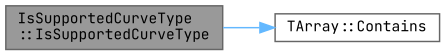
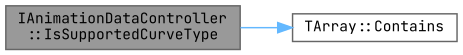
node "IsSupportedCurveType ::IsSupportedCurveType": label "IsSupportedCurveType ::IsSupportedCurveType" -> "IAnimationDataController ::IsSupportedCurveType"
